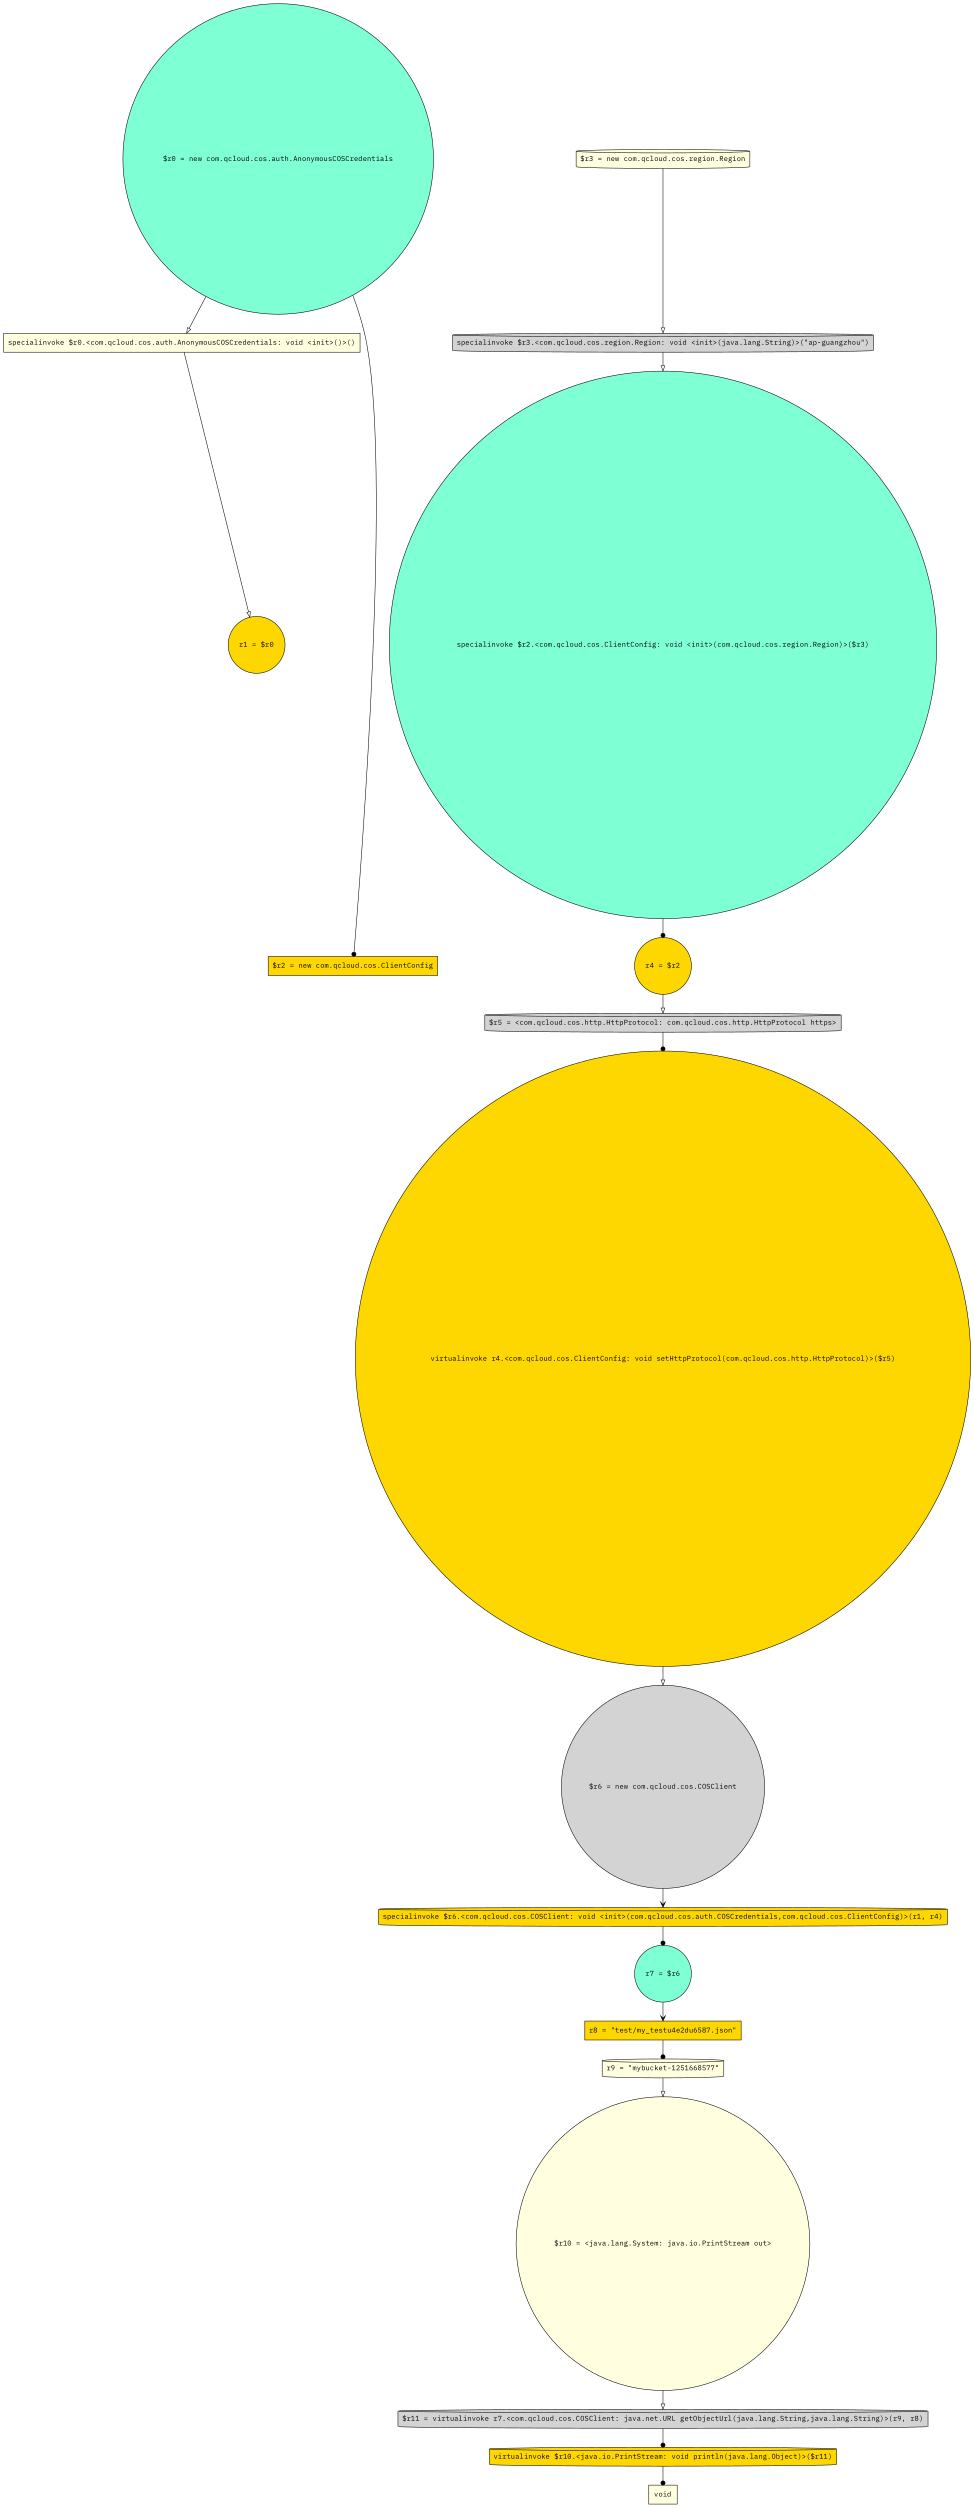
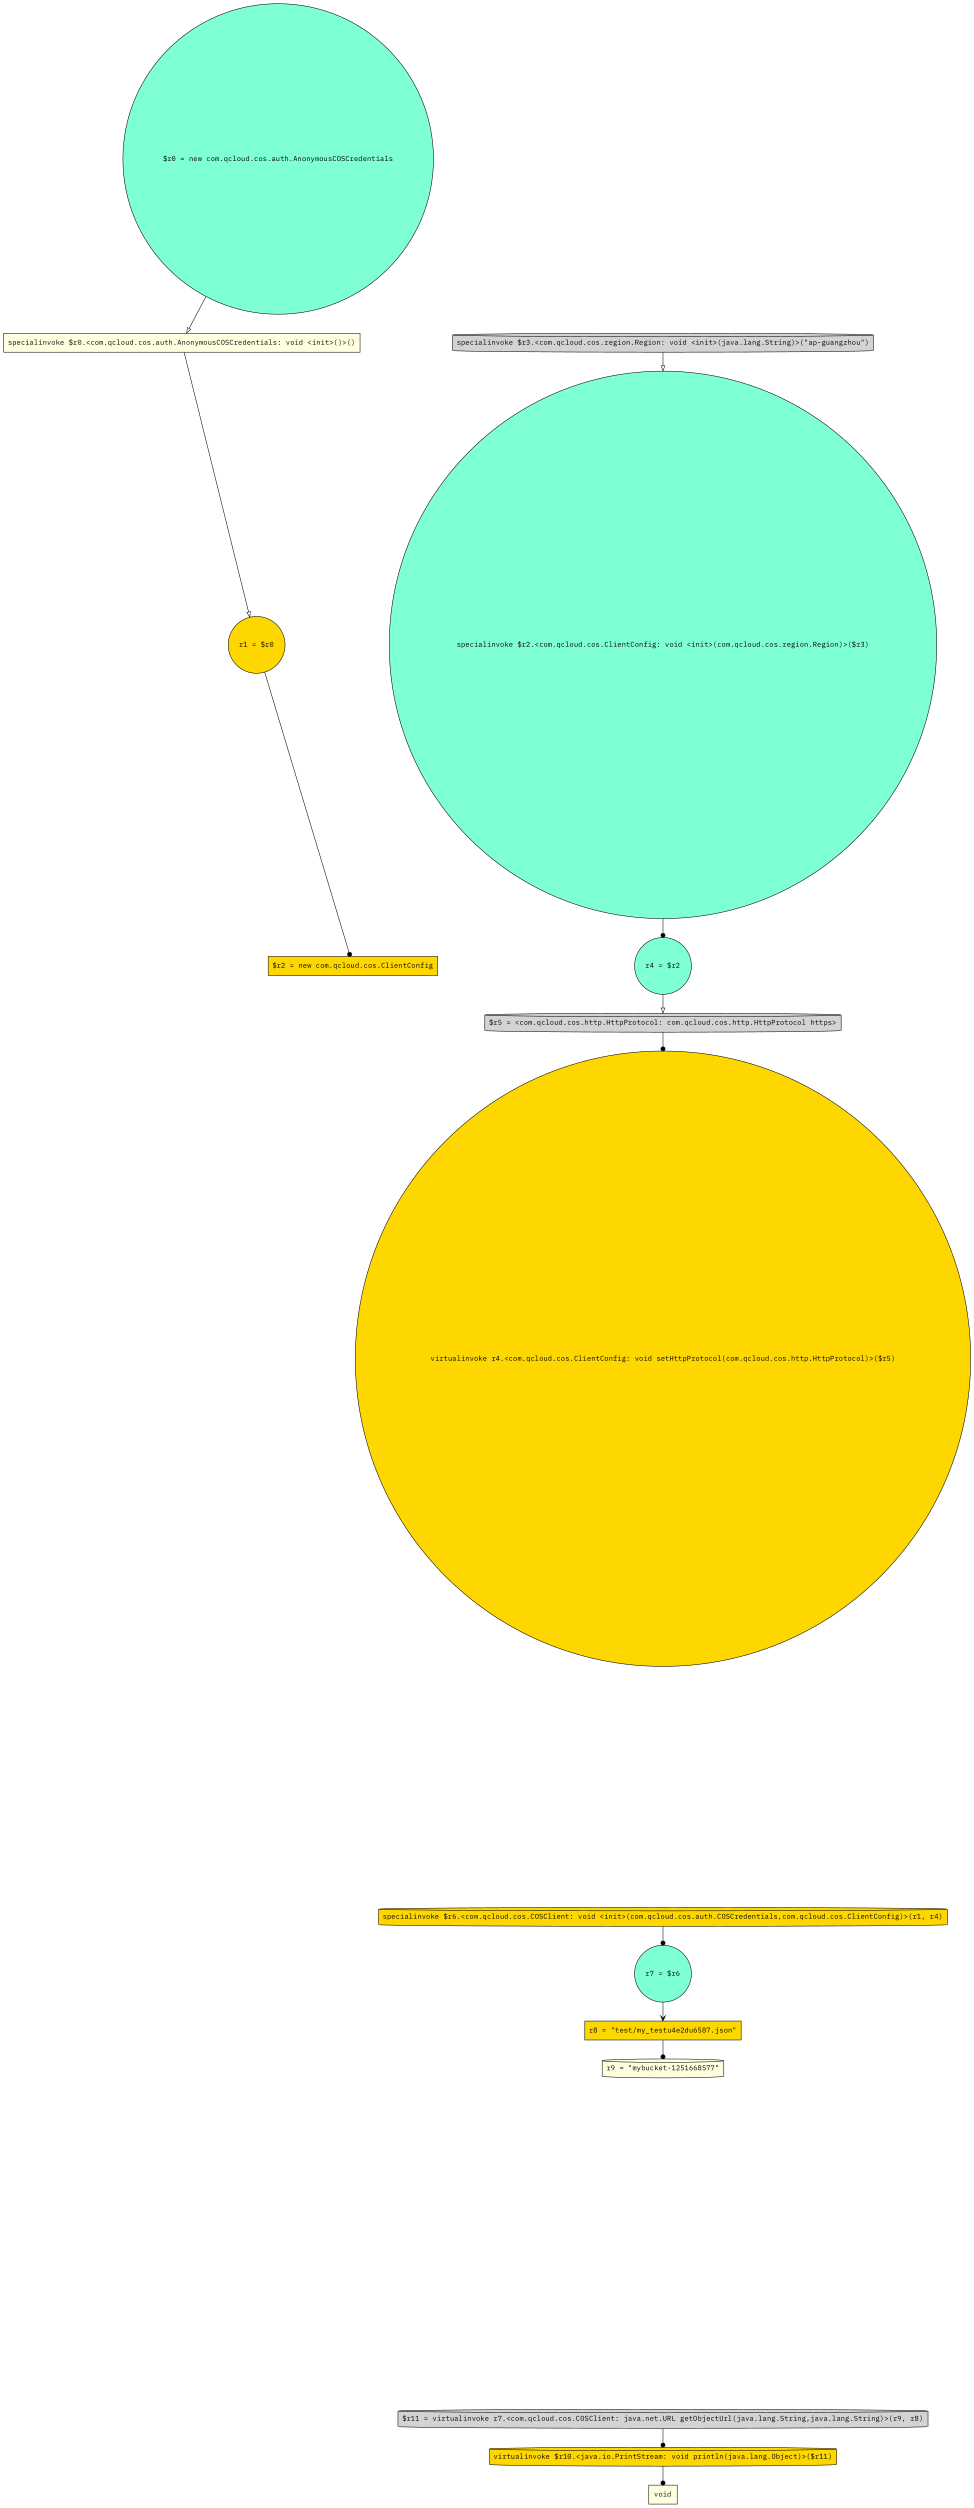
node "$r3 = new com.qcloud.cos.region.Region": removed
edge "$r0 = new com.qcloud.cos.auth.AnonymousCOSCredentials" -> "$r2 = new com.qcloud.cos.ClientConfig": now "r1 = $r0" -> "$r2 = new com.qcloud.cos.ClientConfig"
node "r4 = $r2": fillcolor gold -> aquamarine
node "$r6 = new com.qcloud.cos.COSClient": removed
node "$r10 = <java.lang.System: java.io.PrintStream out>": removed
